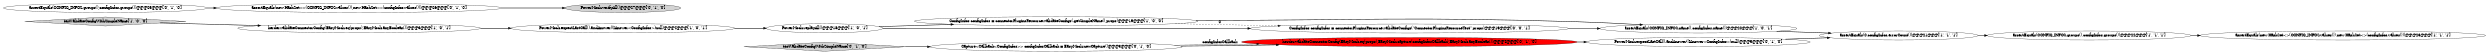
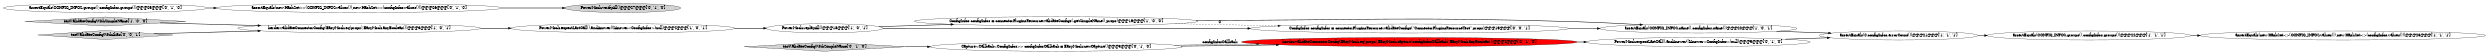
node "testValidateConfigWithAlias['0', '0', '1']": added
